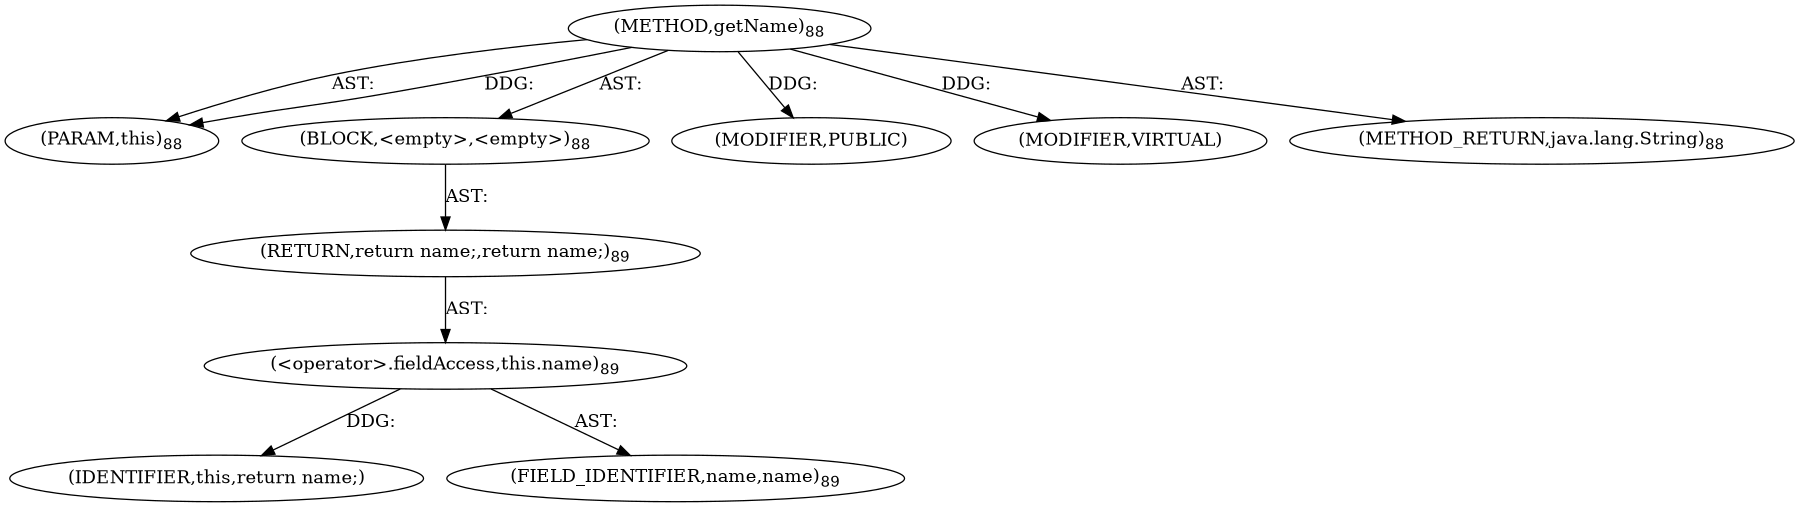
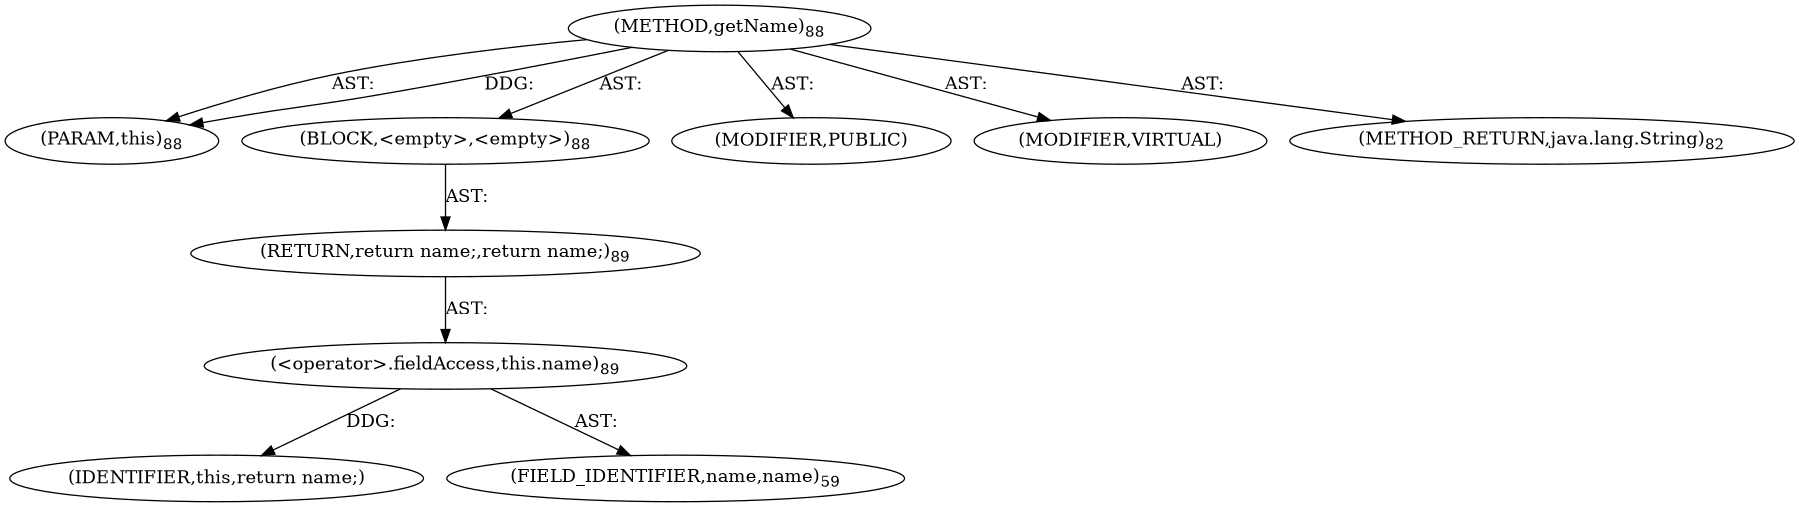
edge "(METHOD,getName)" -> "(MODIFIER,PUBLIC)": label "DDG: " -> "AST: "
edge "(METHOD,getName)" -> "(MODIFIER,VIRTUAL)": label "DDG: " -> "AST: "
node "(METHOD_RETURN,java.lang.String)": text "88" -> "82"
node "(FIELD_IDENTIFIER,name,name)": text "89" -> "59"
